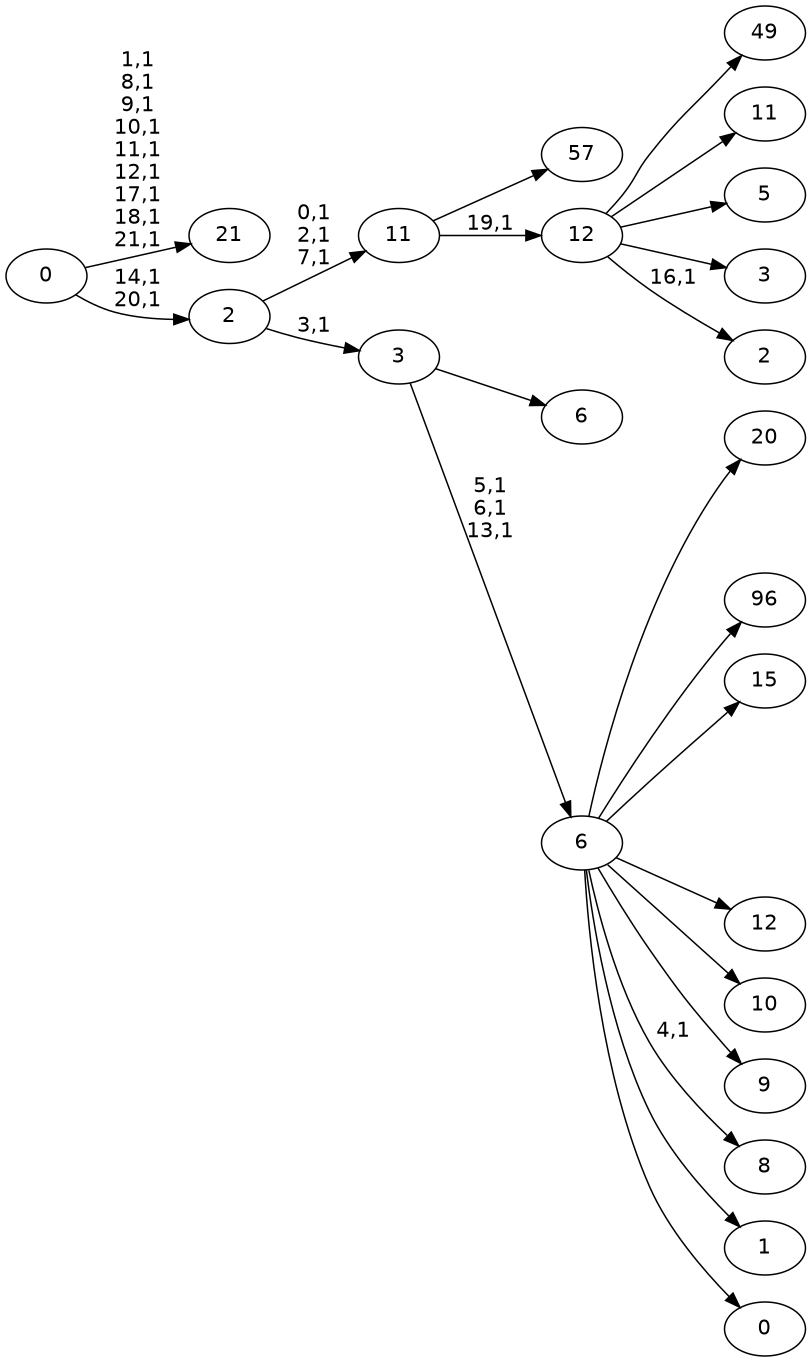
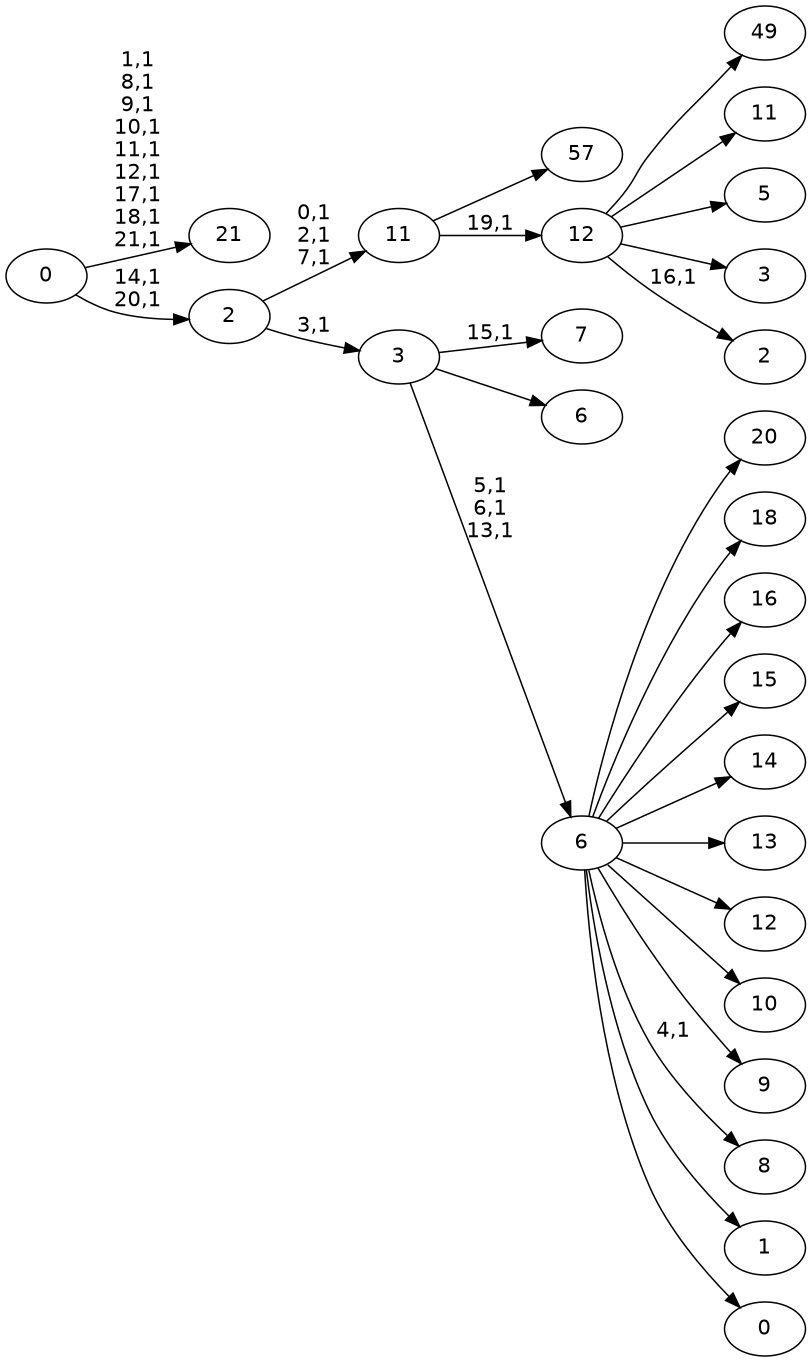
node "7": added
node "18": added
node "96": label "96" -> "16"
node "14": added
node "13": added
